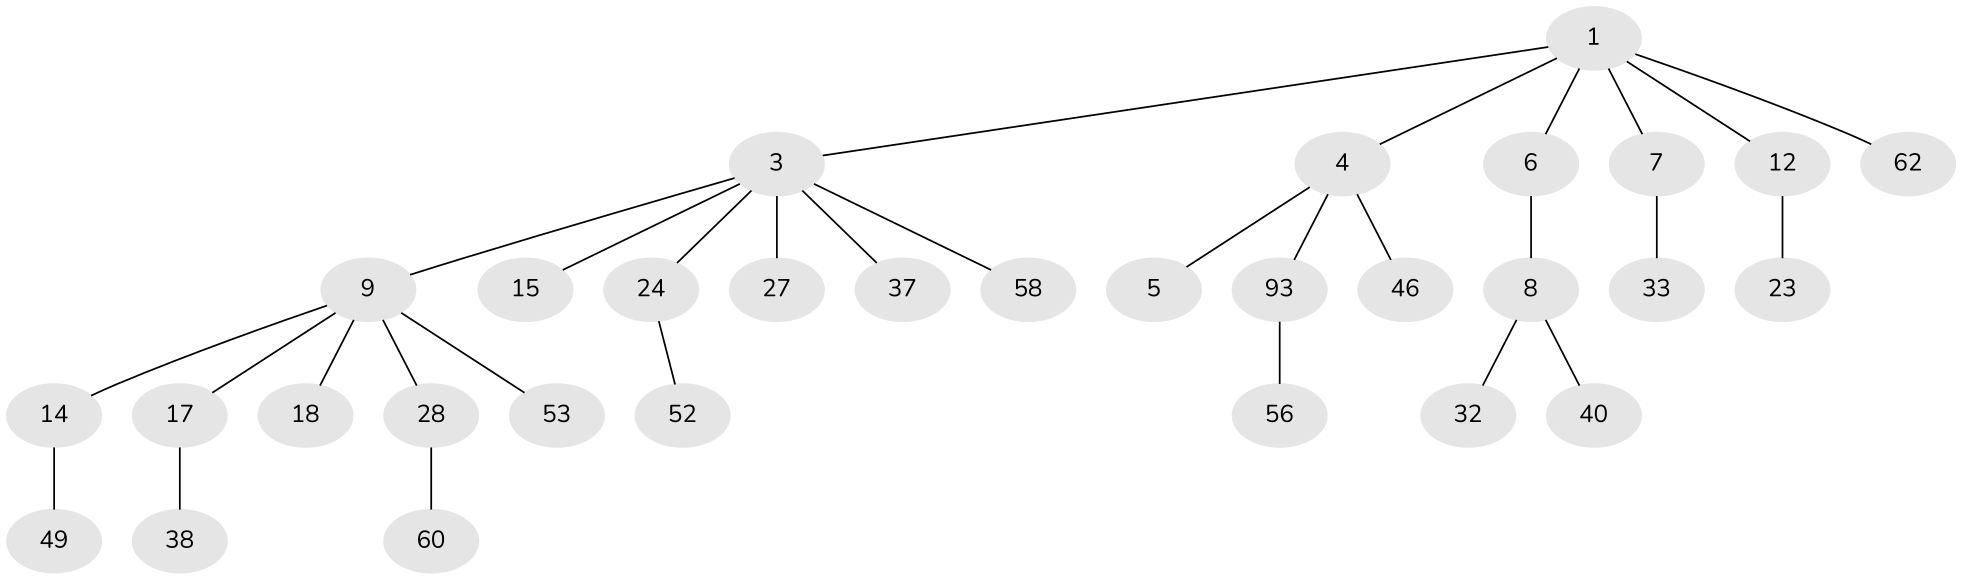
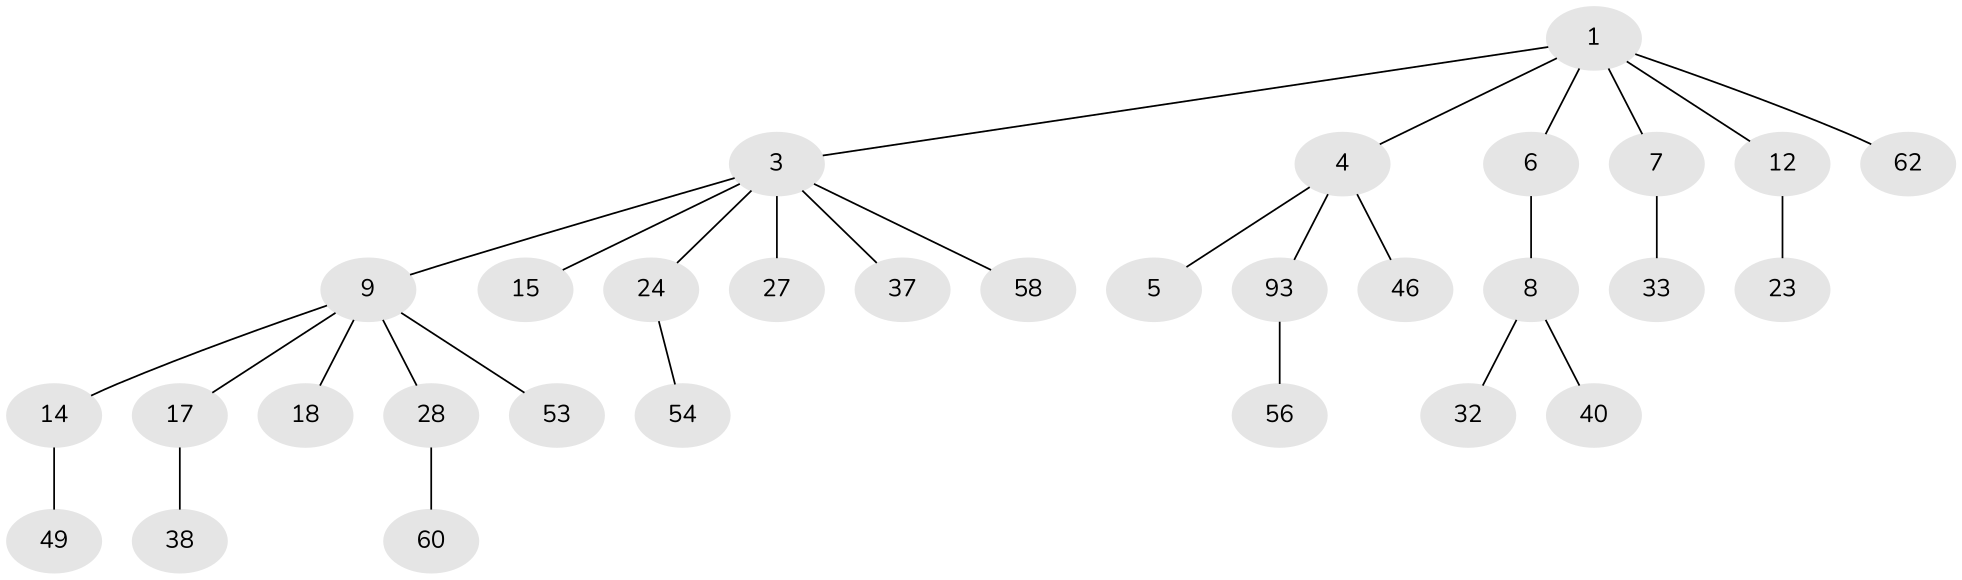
node "52": label "52" -> "54"
